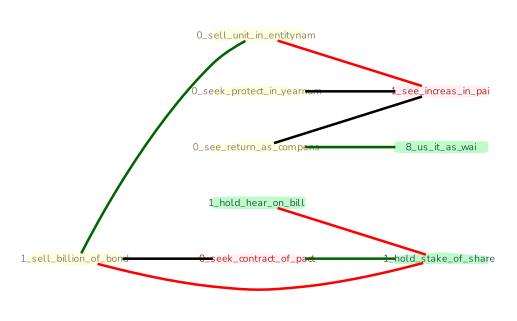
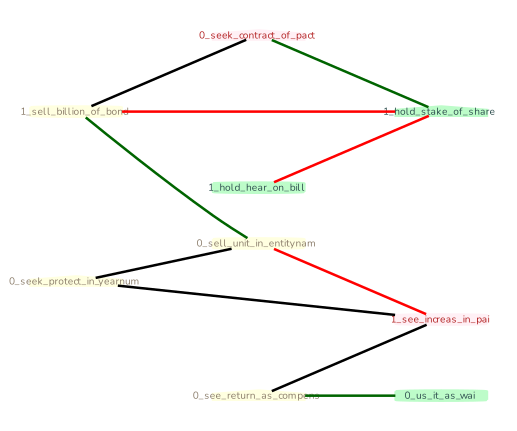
node "8_us_it_as_wai": label "8_us_it_as_wai" -> "0_us_it_as_wai"
edge "0_sell_unit_in_entitynam" -- "0_seek_protect_in_yearnum": added
